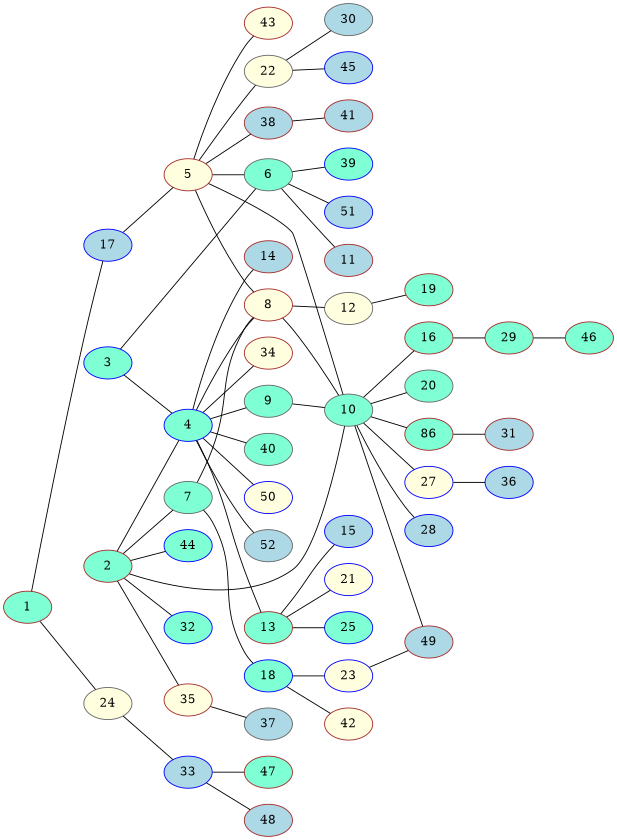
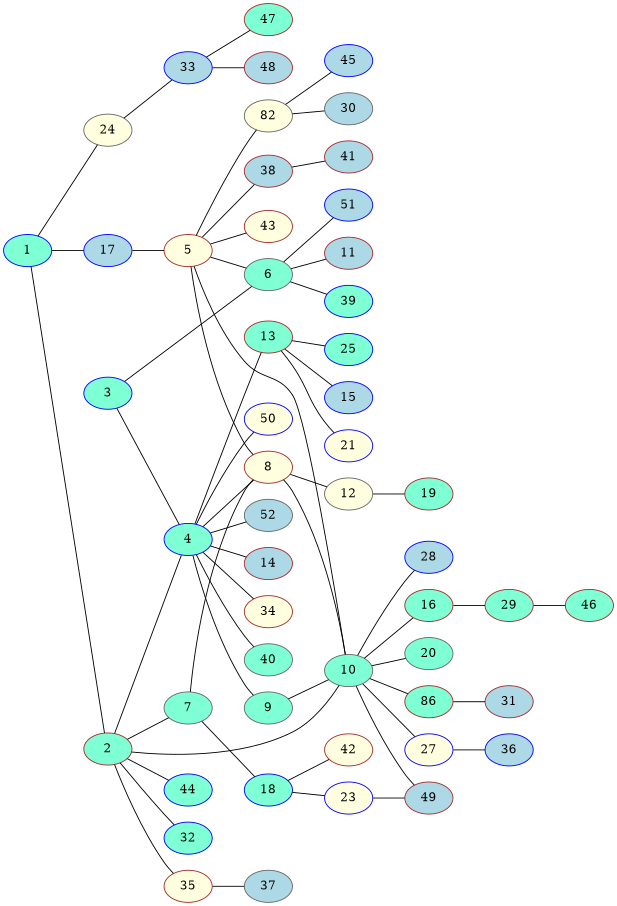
node "22": label "22" -> "82"
edge "1" -- "2": added
node "1": color brown -> blue
